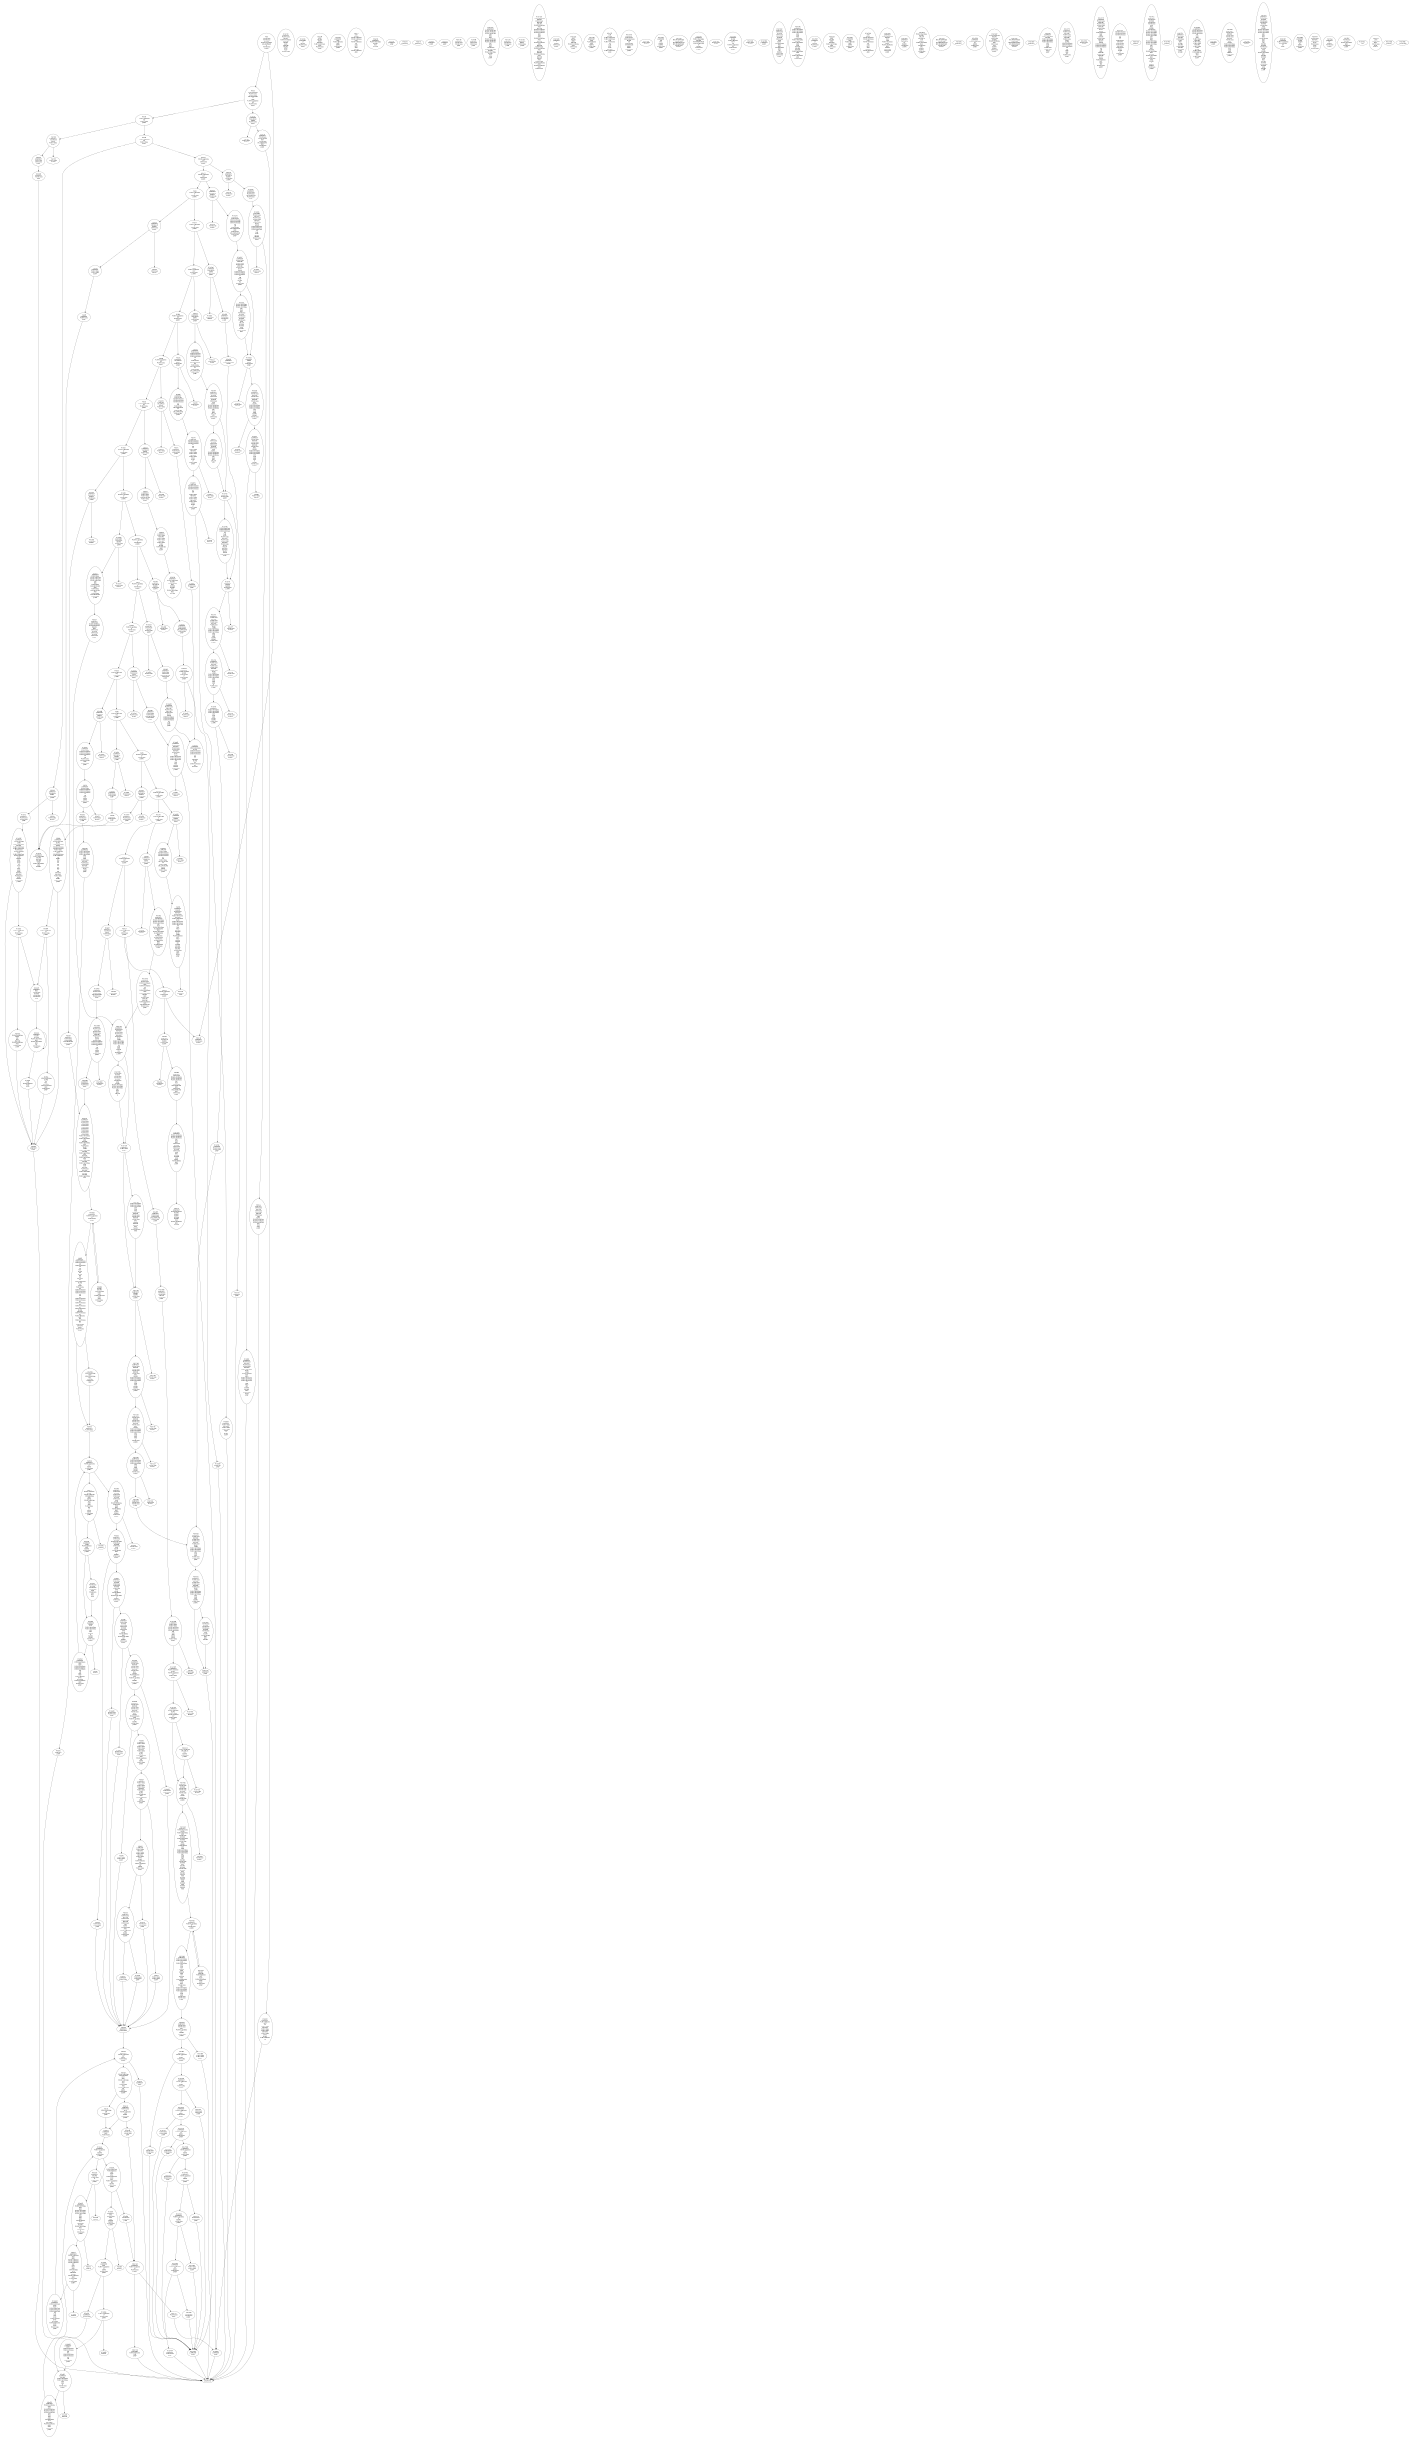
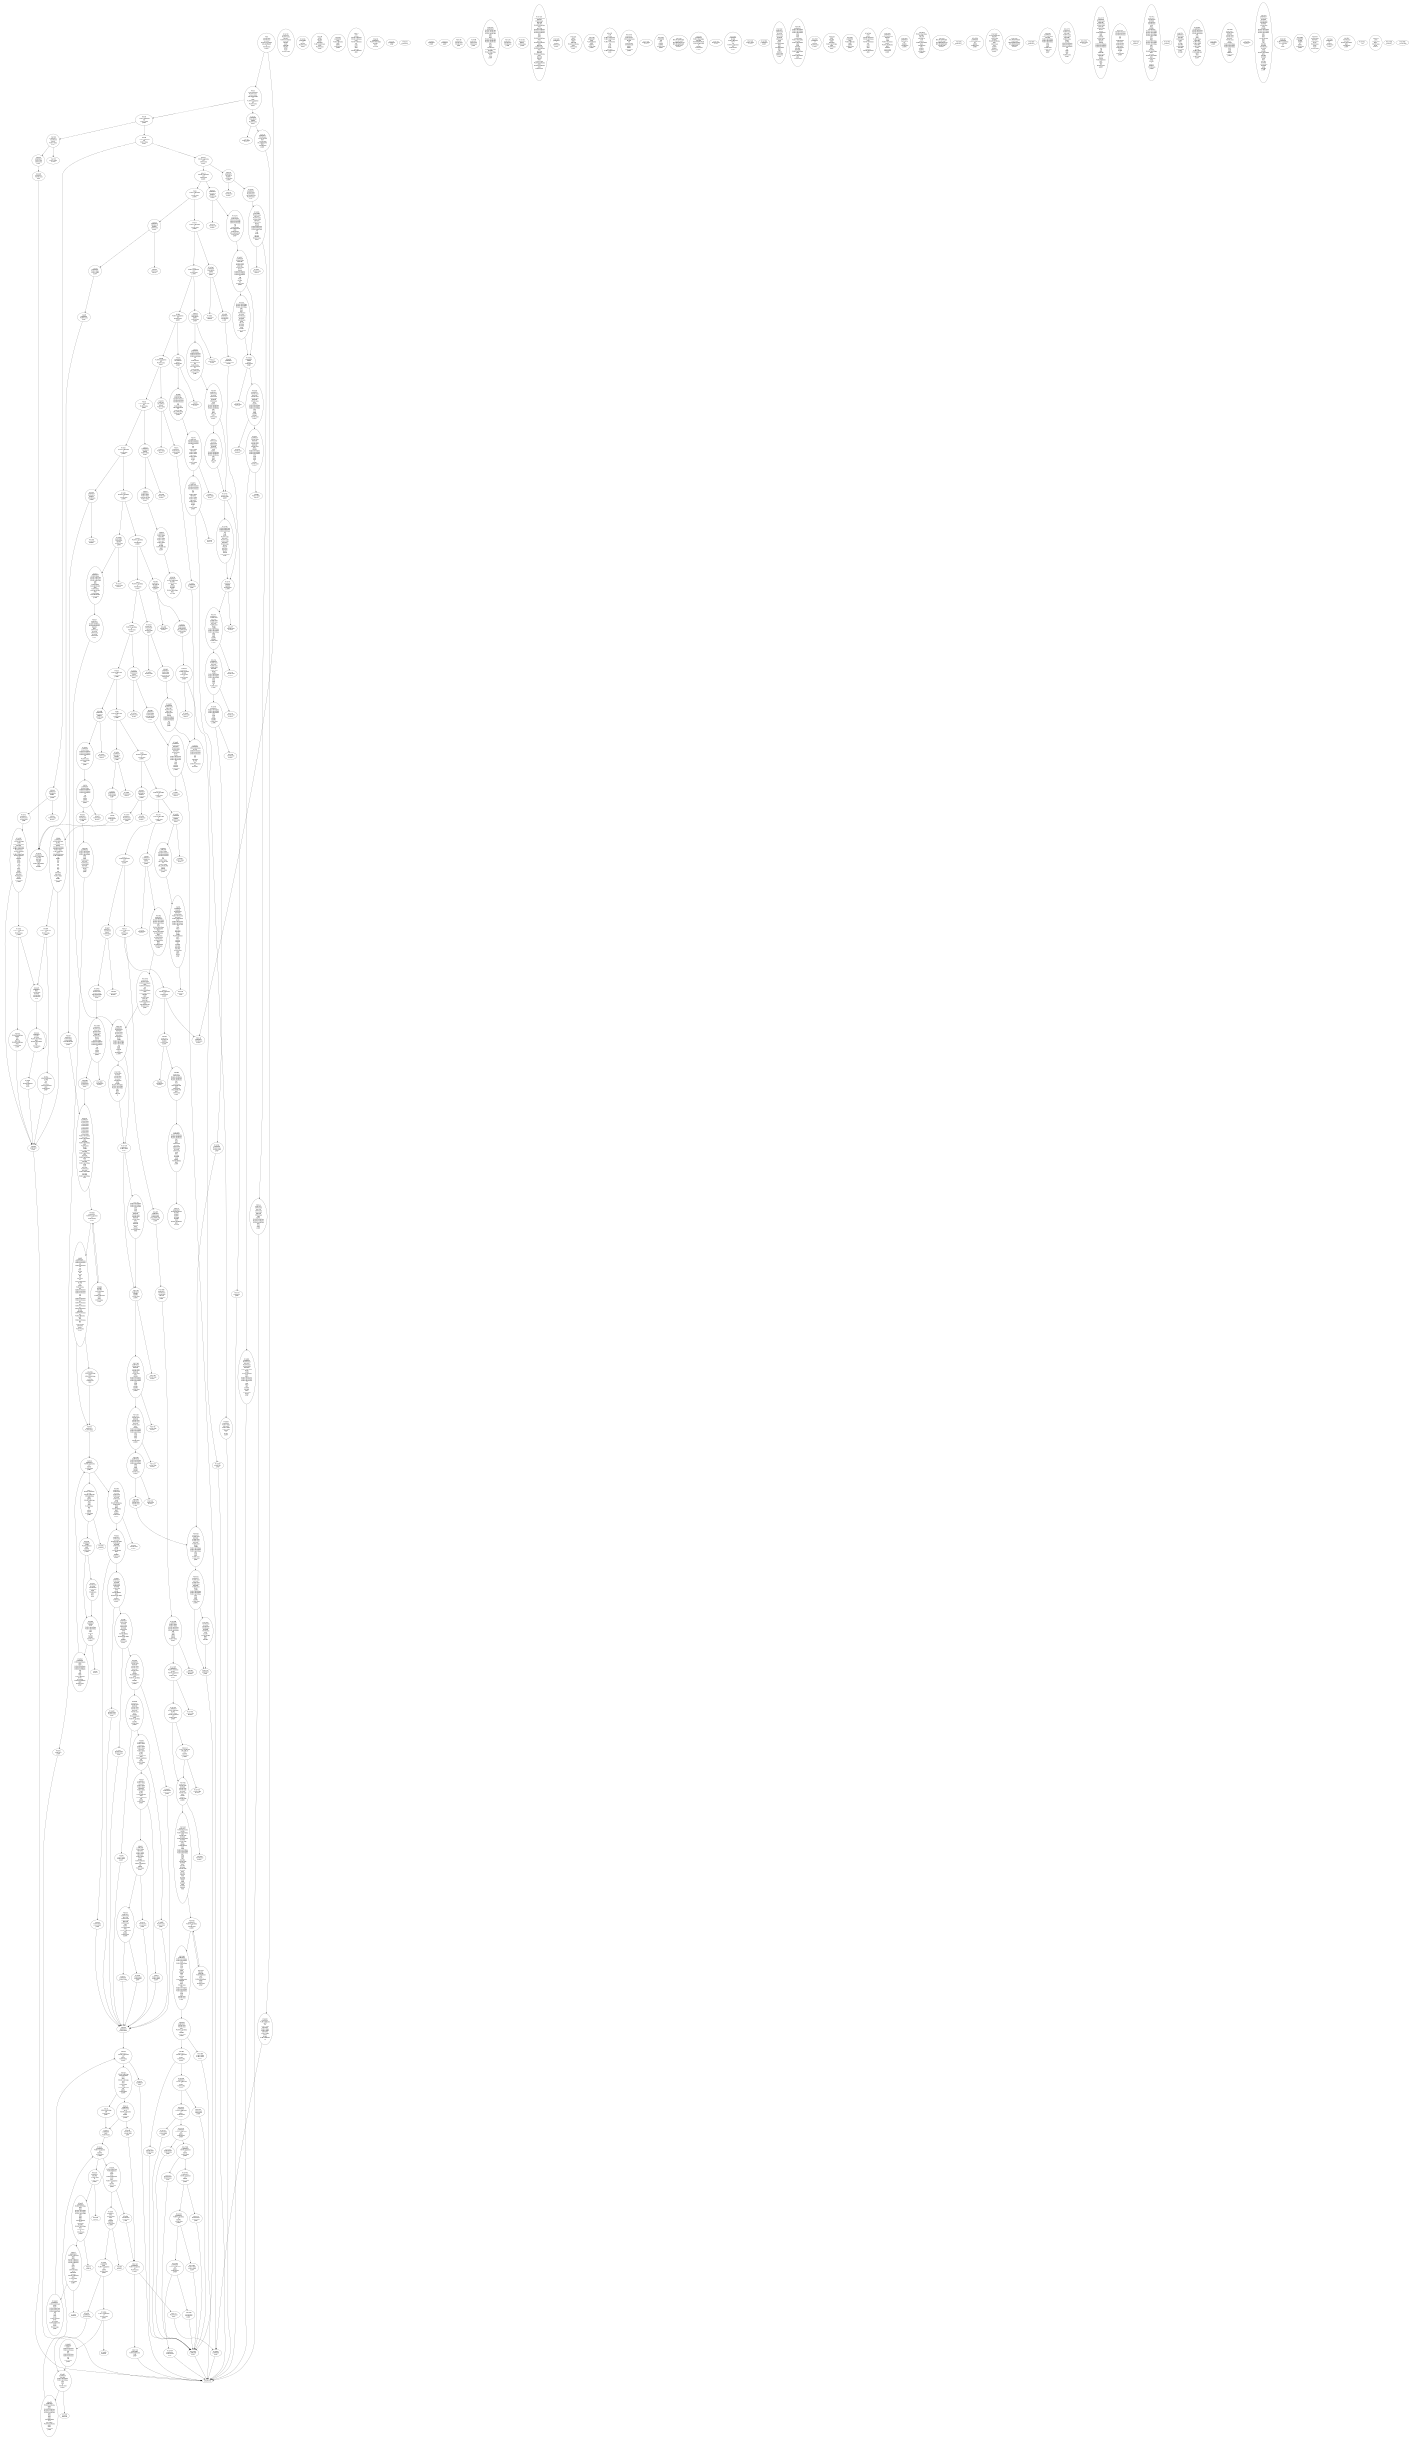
node "# 0xd16 JUMPDEST": removed
node "# 0xb88 PUSHX Data PUSHX Data JUMP": added
